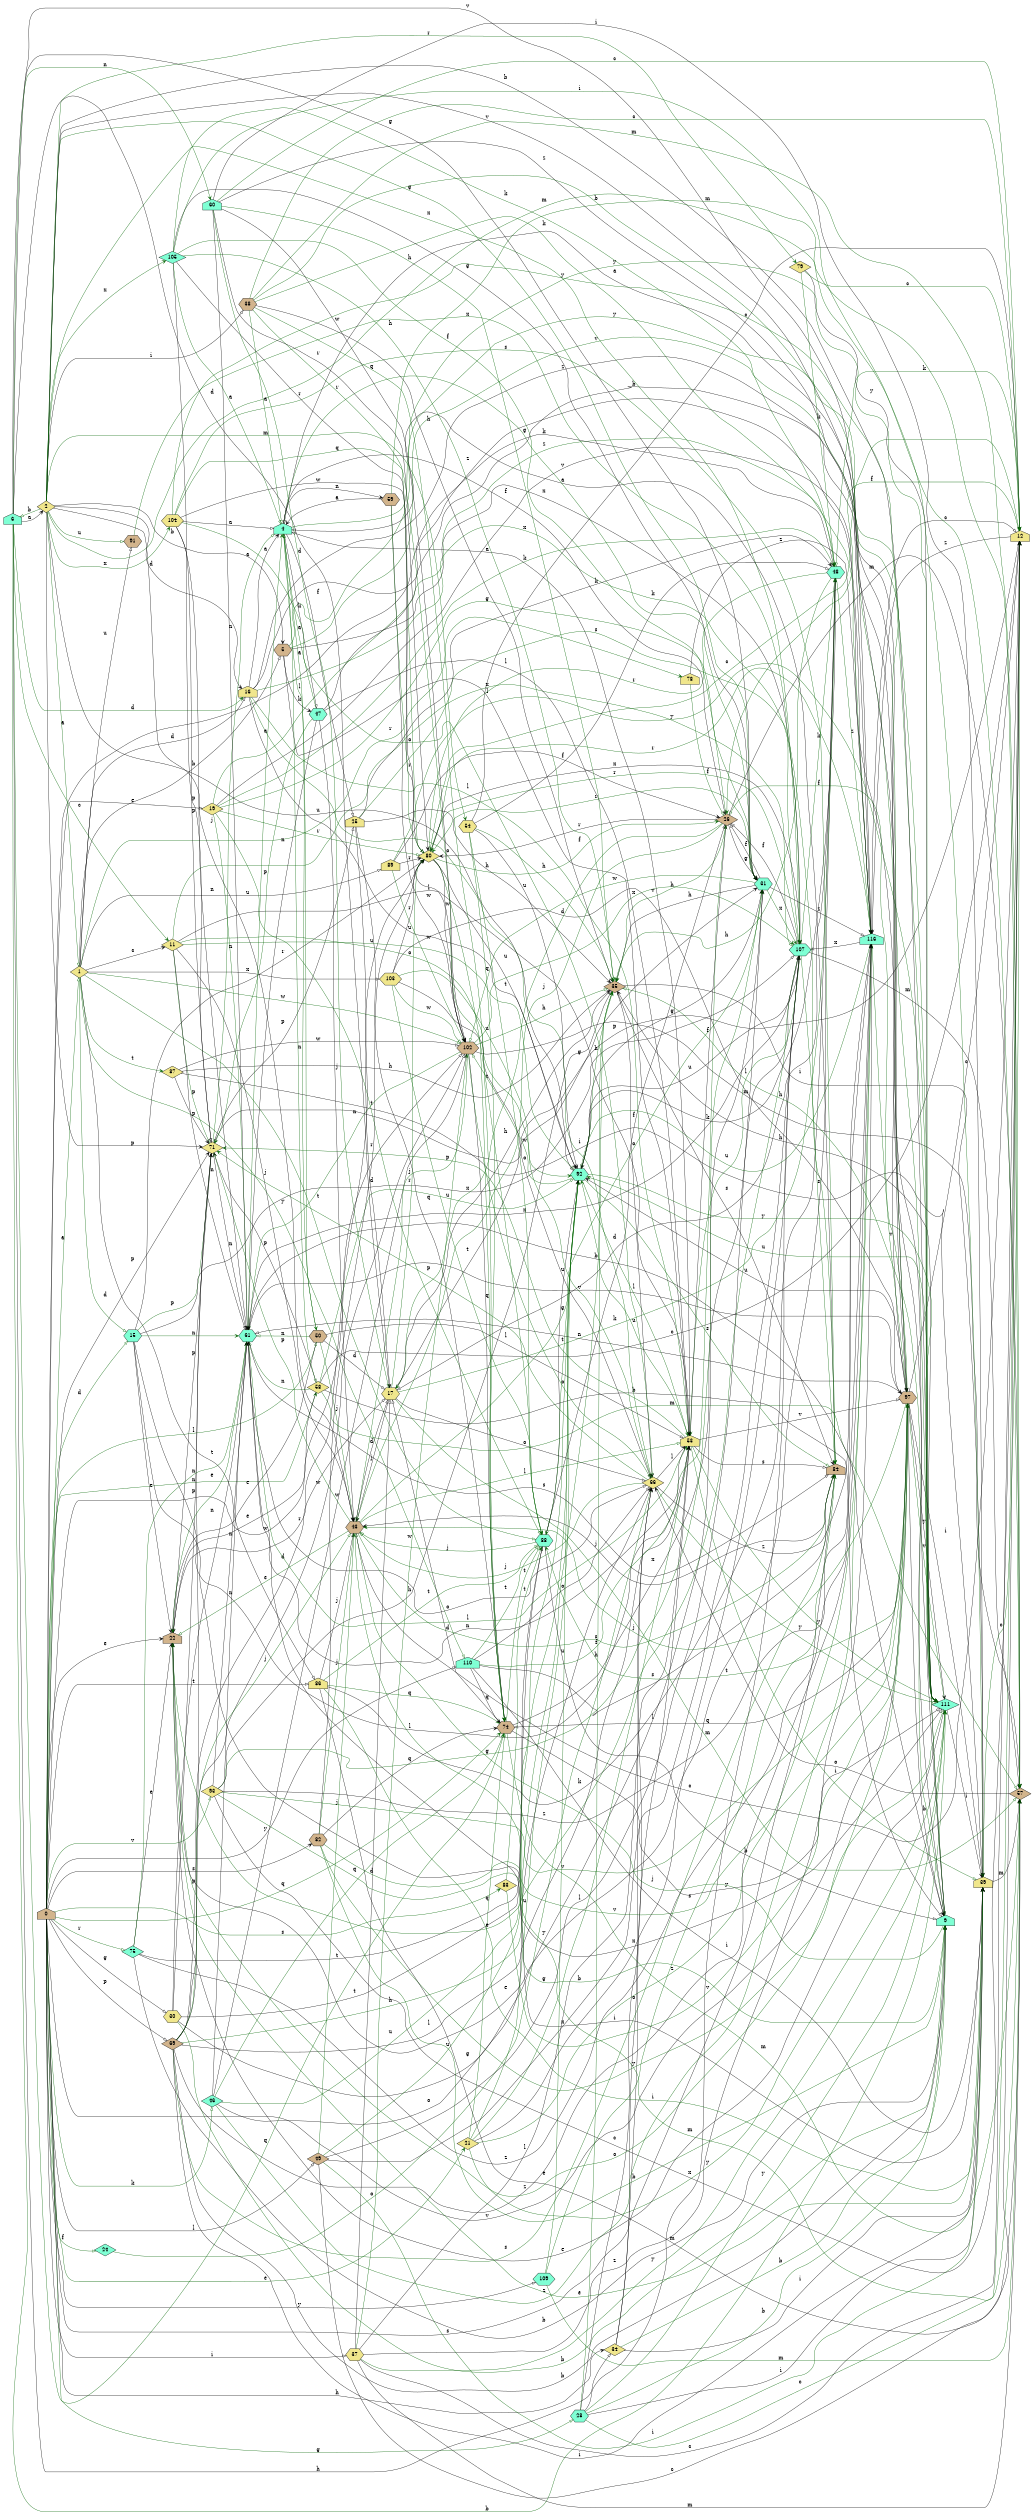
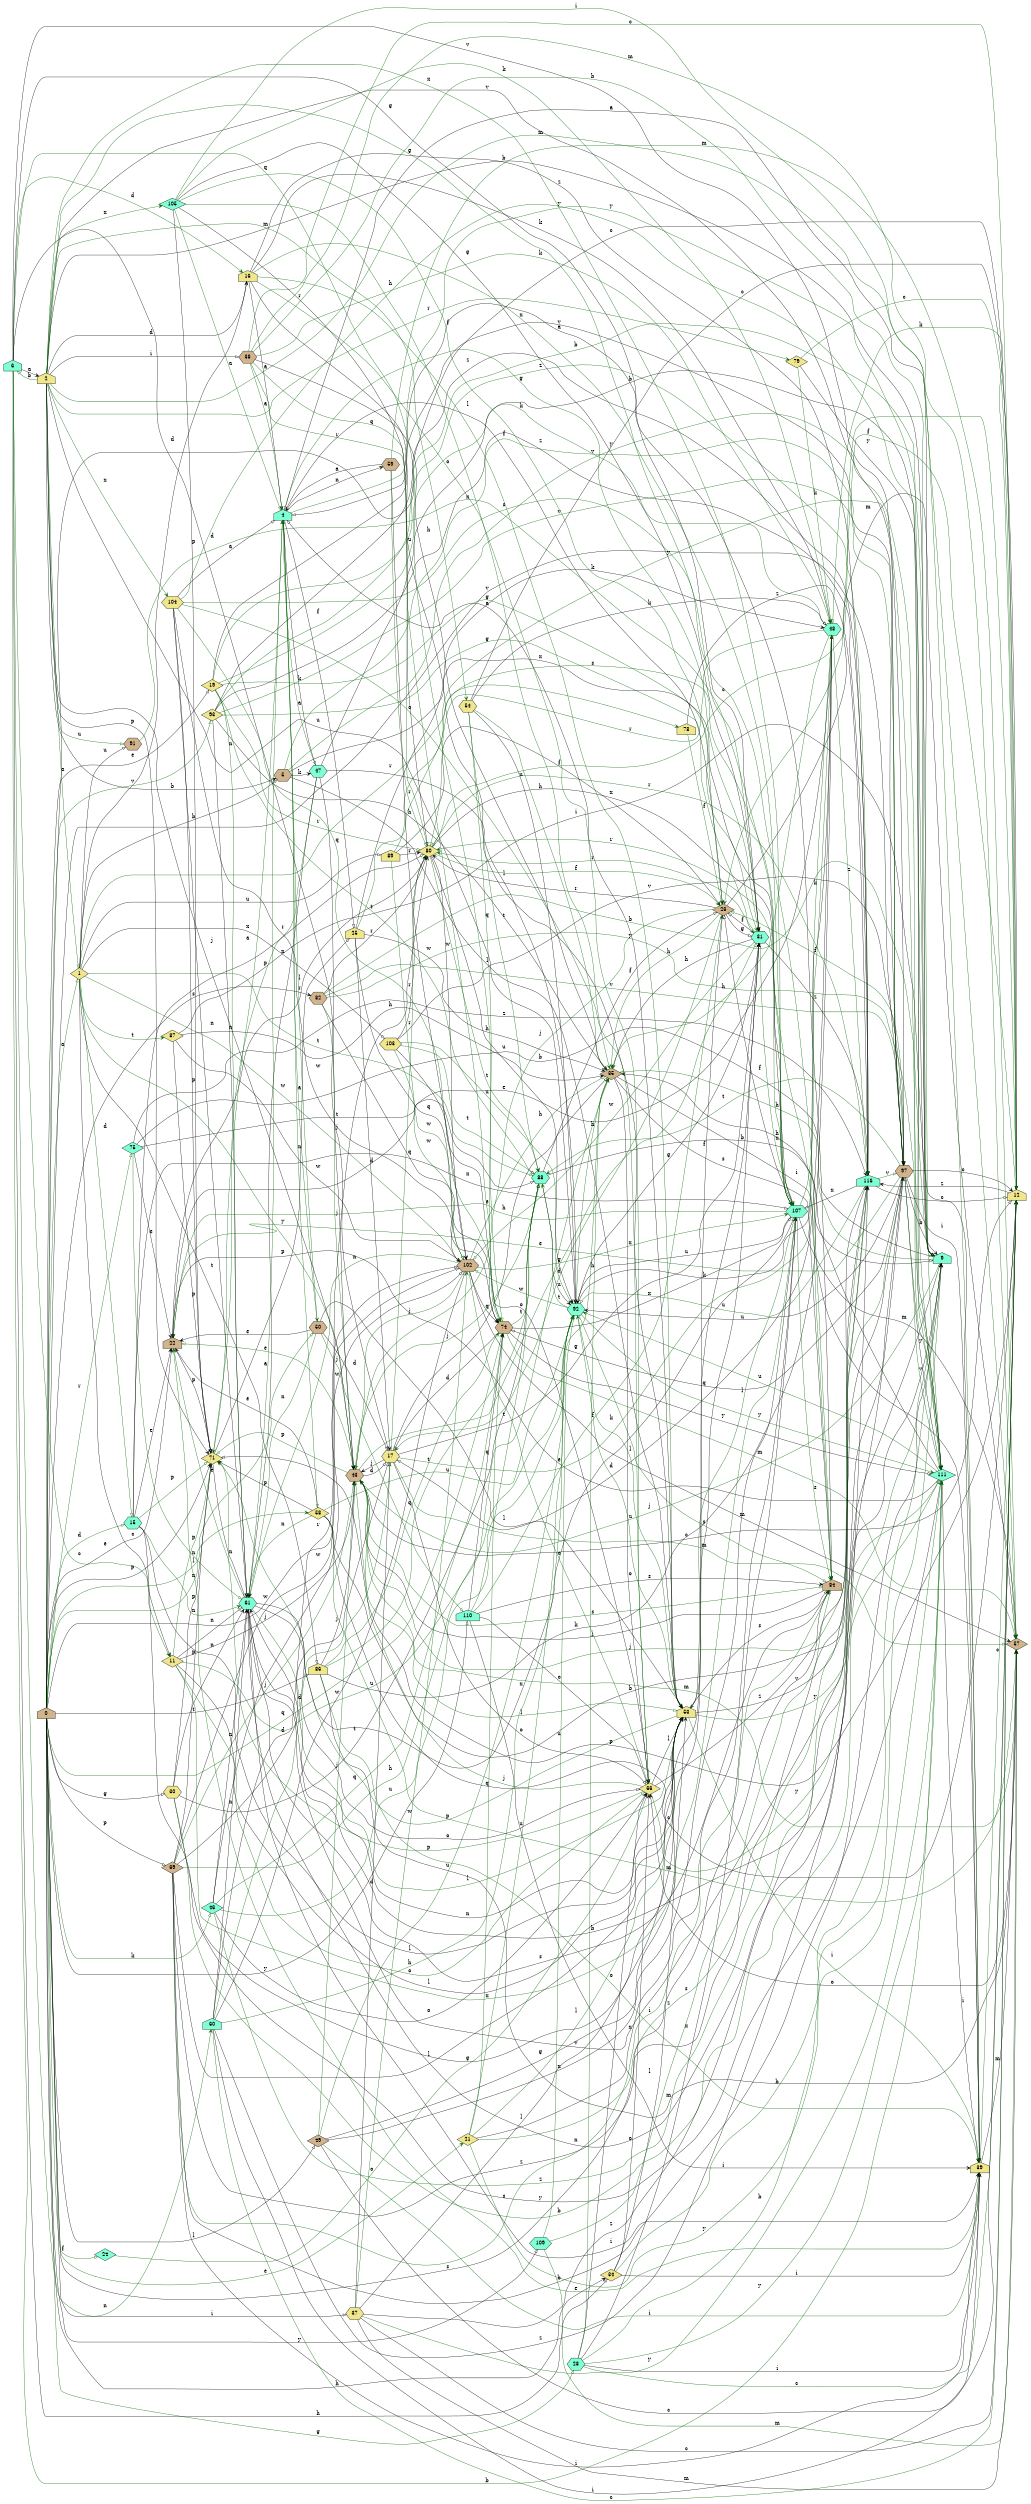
node "2": shape diamond -> house
node "83": removed
